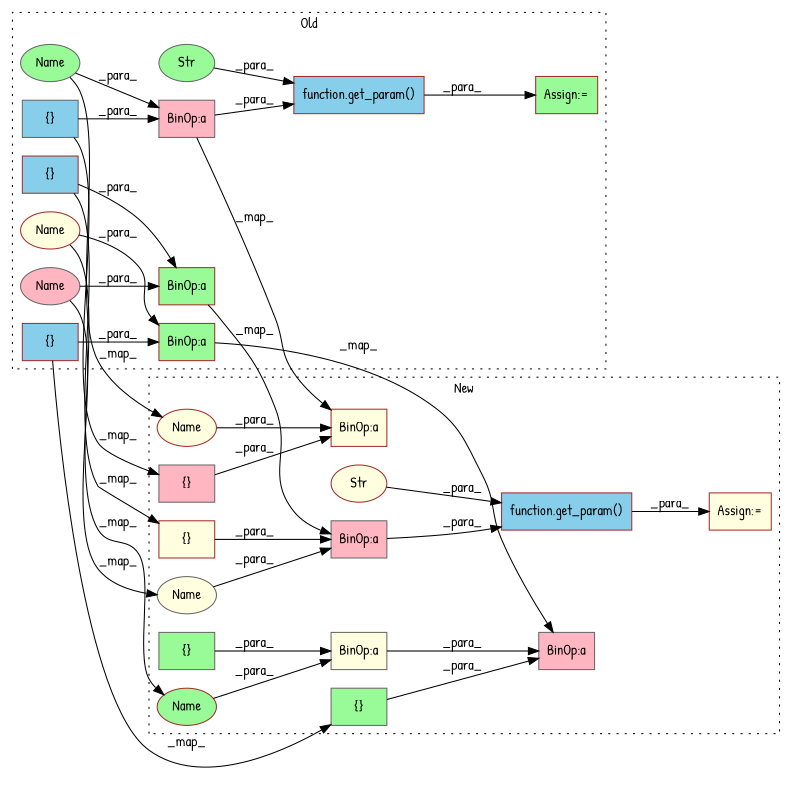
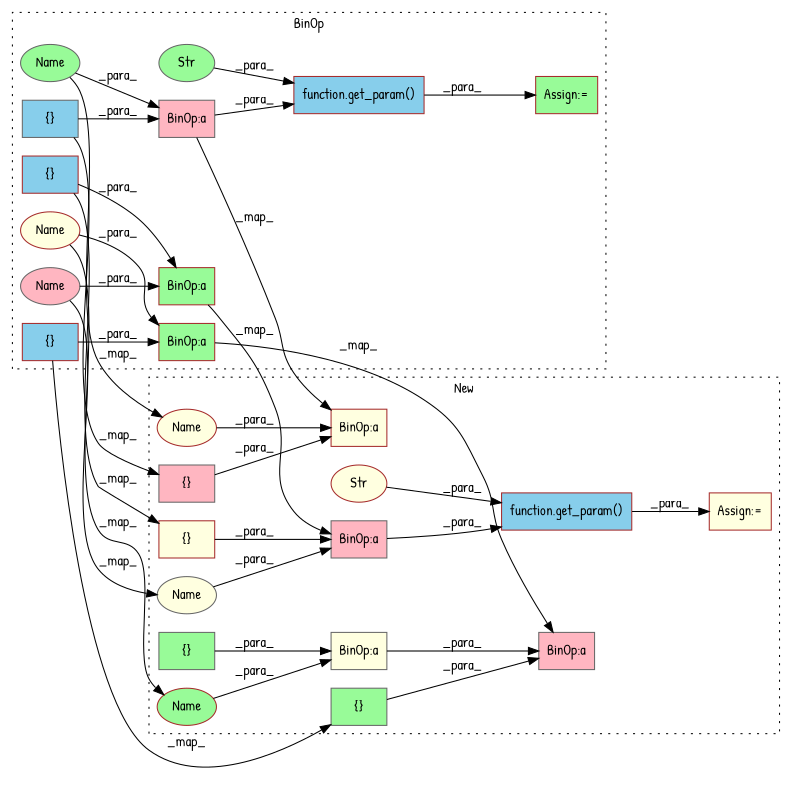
cluster "Old": label "Old" -> "BinOp"
